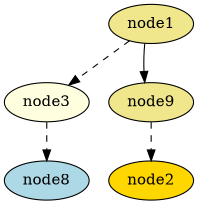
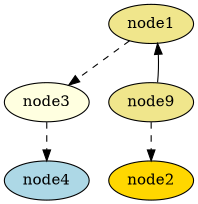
edge "node1" -> "node9": reversed
node "node8": label "node8" -> "node4"
